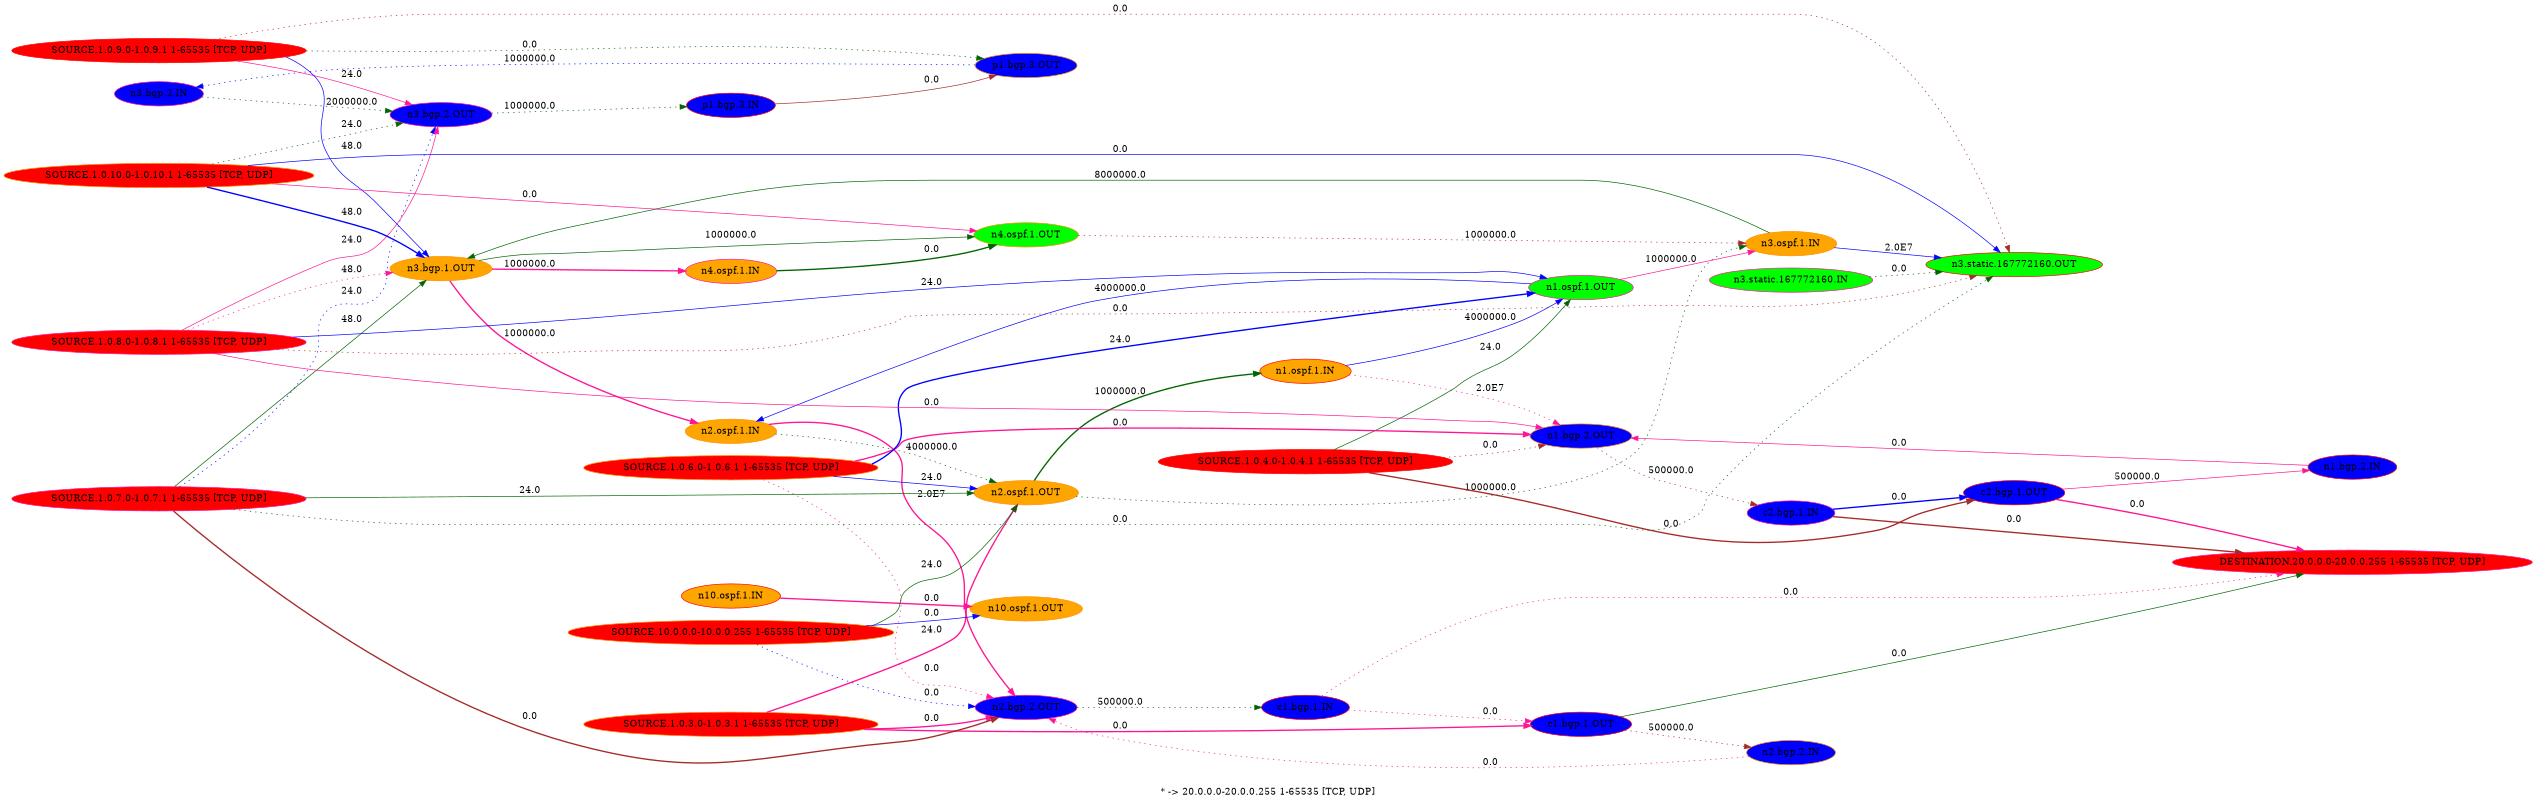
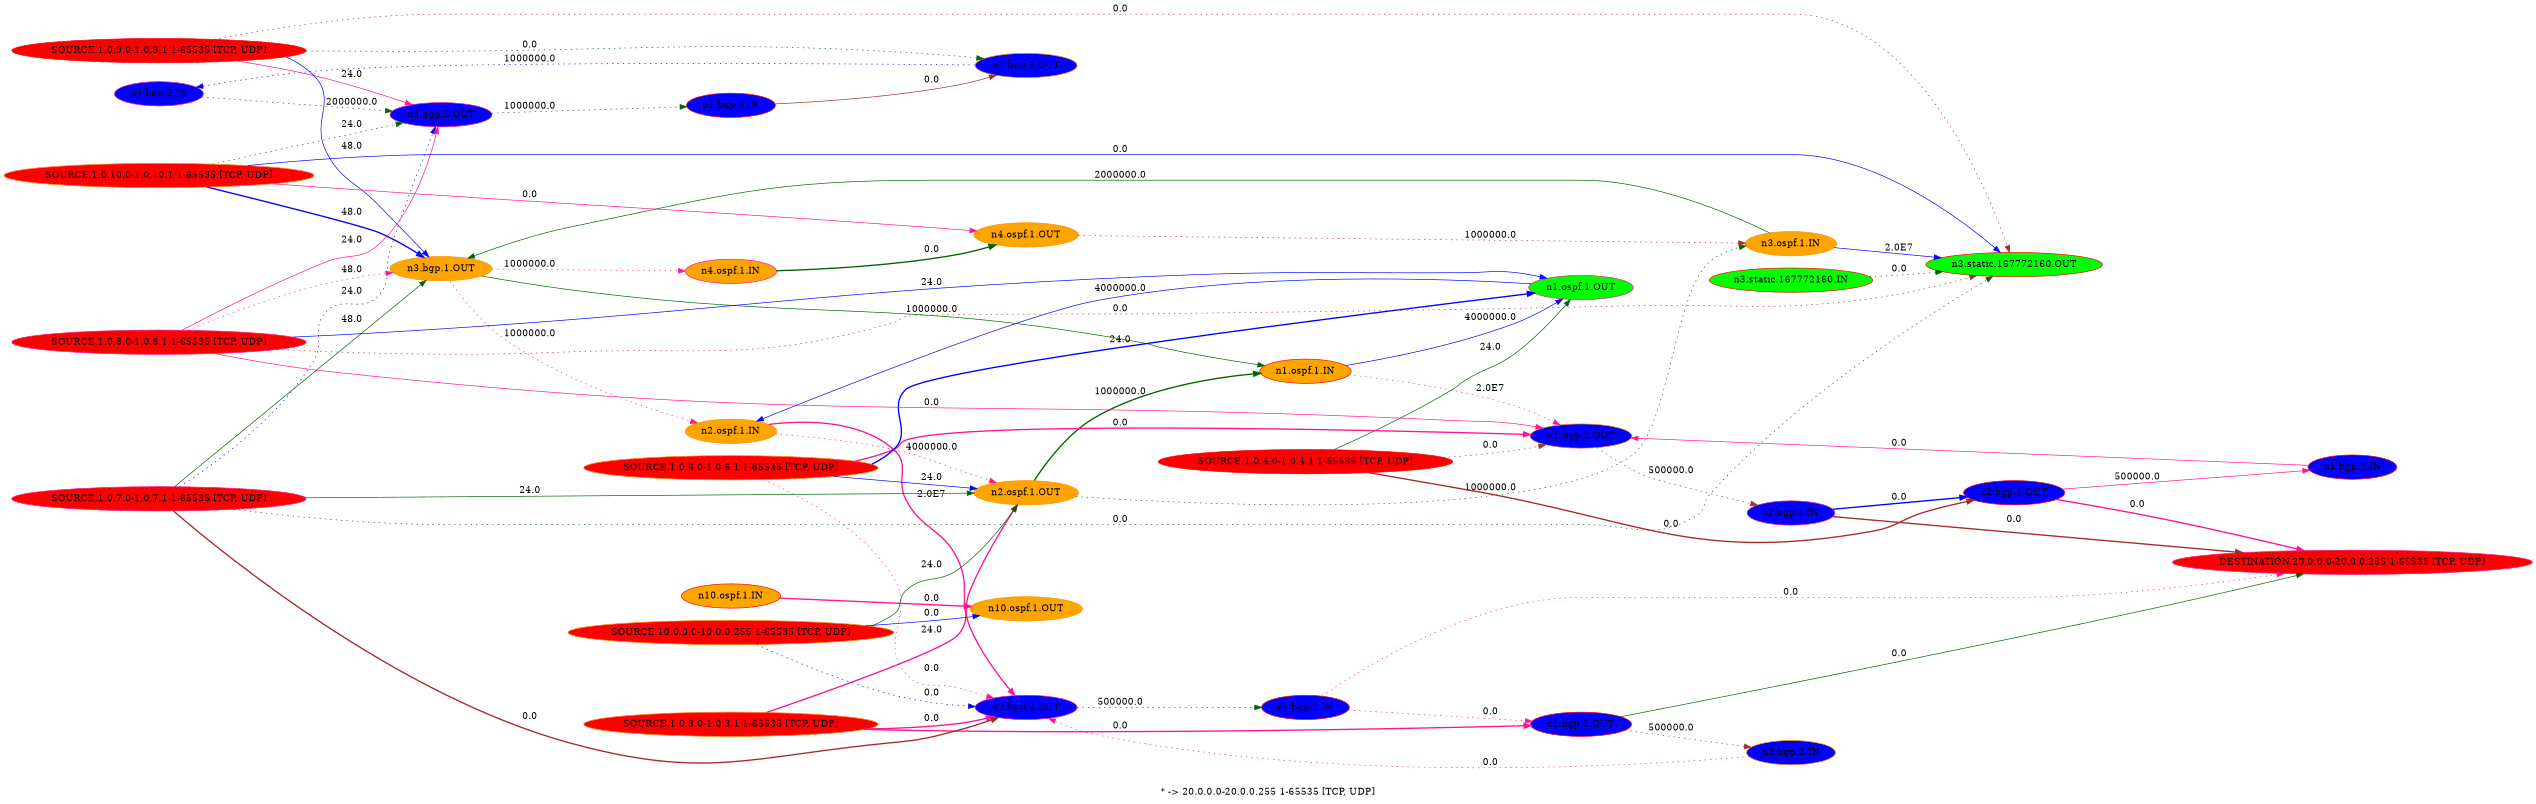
edge "n3.ospf.1.IN" -> "n3.bgp.1.OUT": label "8000000.0" -> "2000000.0"
node "n4.ospf.1.OUT": fillcolor green -> orange
edge "n3.bgp.1.OUT" -> "n4.ospf.1.OUT": now "n3.bgp.1.OUT" -> "n1.ospf.1.IN"
edge "n1.ospf.1.OUT" -> "n3.ospf.1.IN": removed, label "1000000.0"
edge "n3.bgp.1.OUT" -> "n4.ospf.1.IN": style bold -> dotted
node "n3.static.167772160.IN": color deeppink -> red
edge "n3.bgp.1.OUT" -> "n2.ospf.1.IN": style bold -> dotted
edge "n2.ospf.1.IN" -> "n2.ospf.1.OUT": color darkgreen -> deeppink
